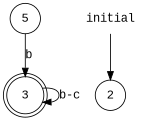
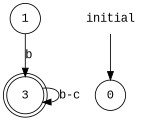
node "5": label "5" -> "1"
node "2": label "2" -> "0"
